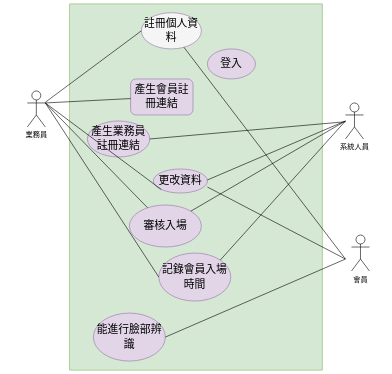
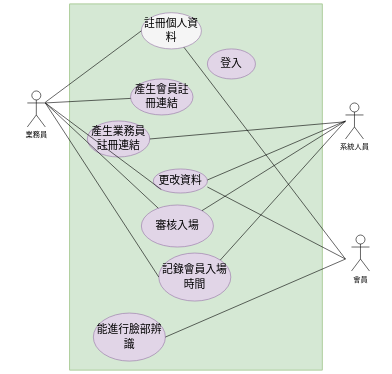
node "產生會員註冊連結": shape rounded rectangle -> ellipse
node "審核入場": moved (165, 226) -> (177, 226)
